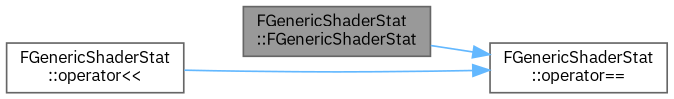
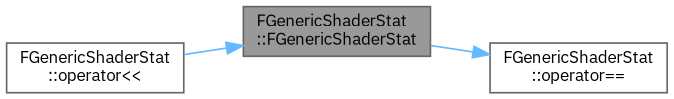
edge "FGenericShaderStat ::operator<<" -> "FGenericShaderStat ::operator==": now "FGenericShaderStat ::operator<<" -> "FGenericShaderStat ::FGenericShaderStat"
